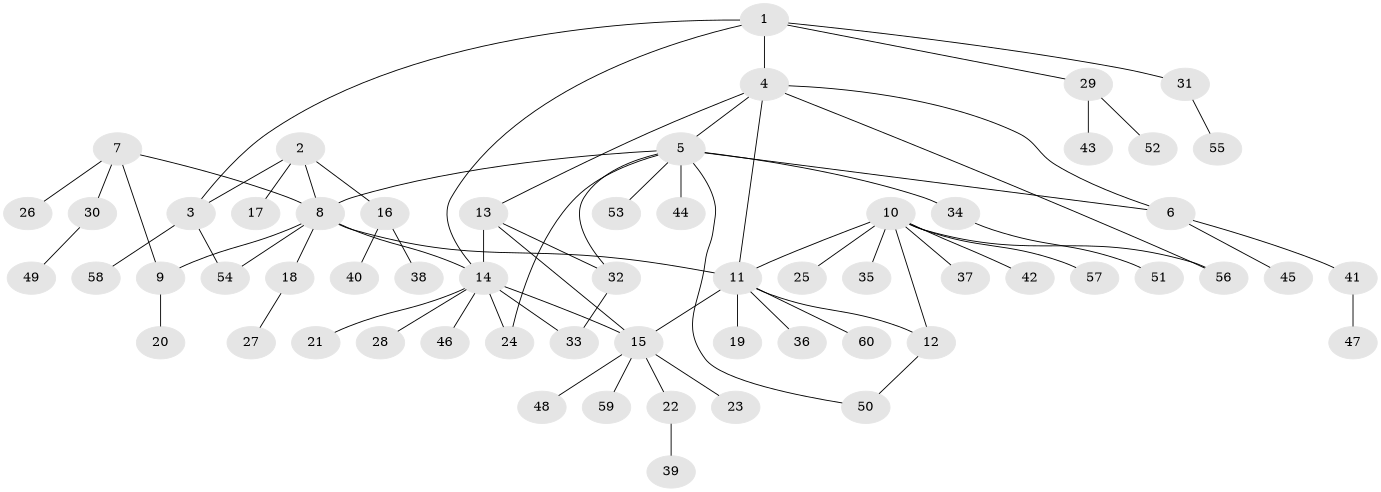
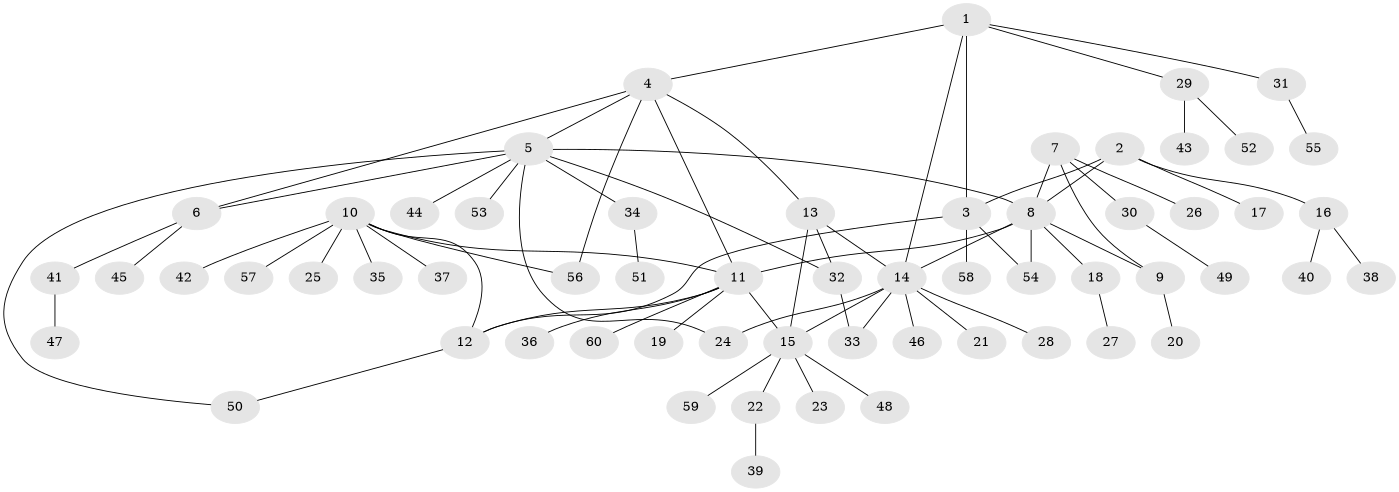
edge "3" -- "12": added
